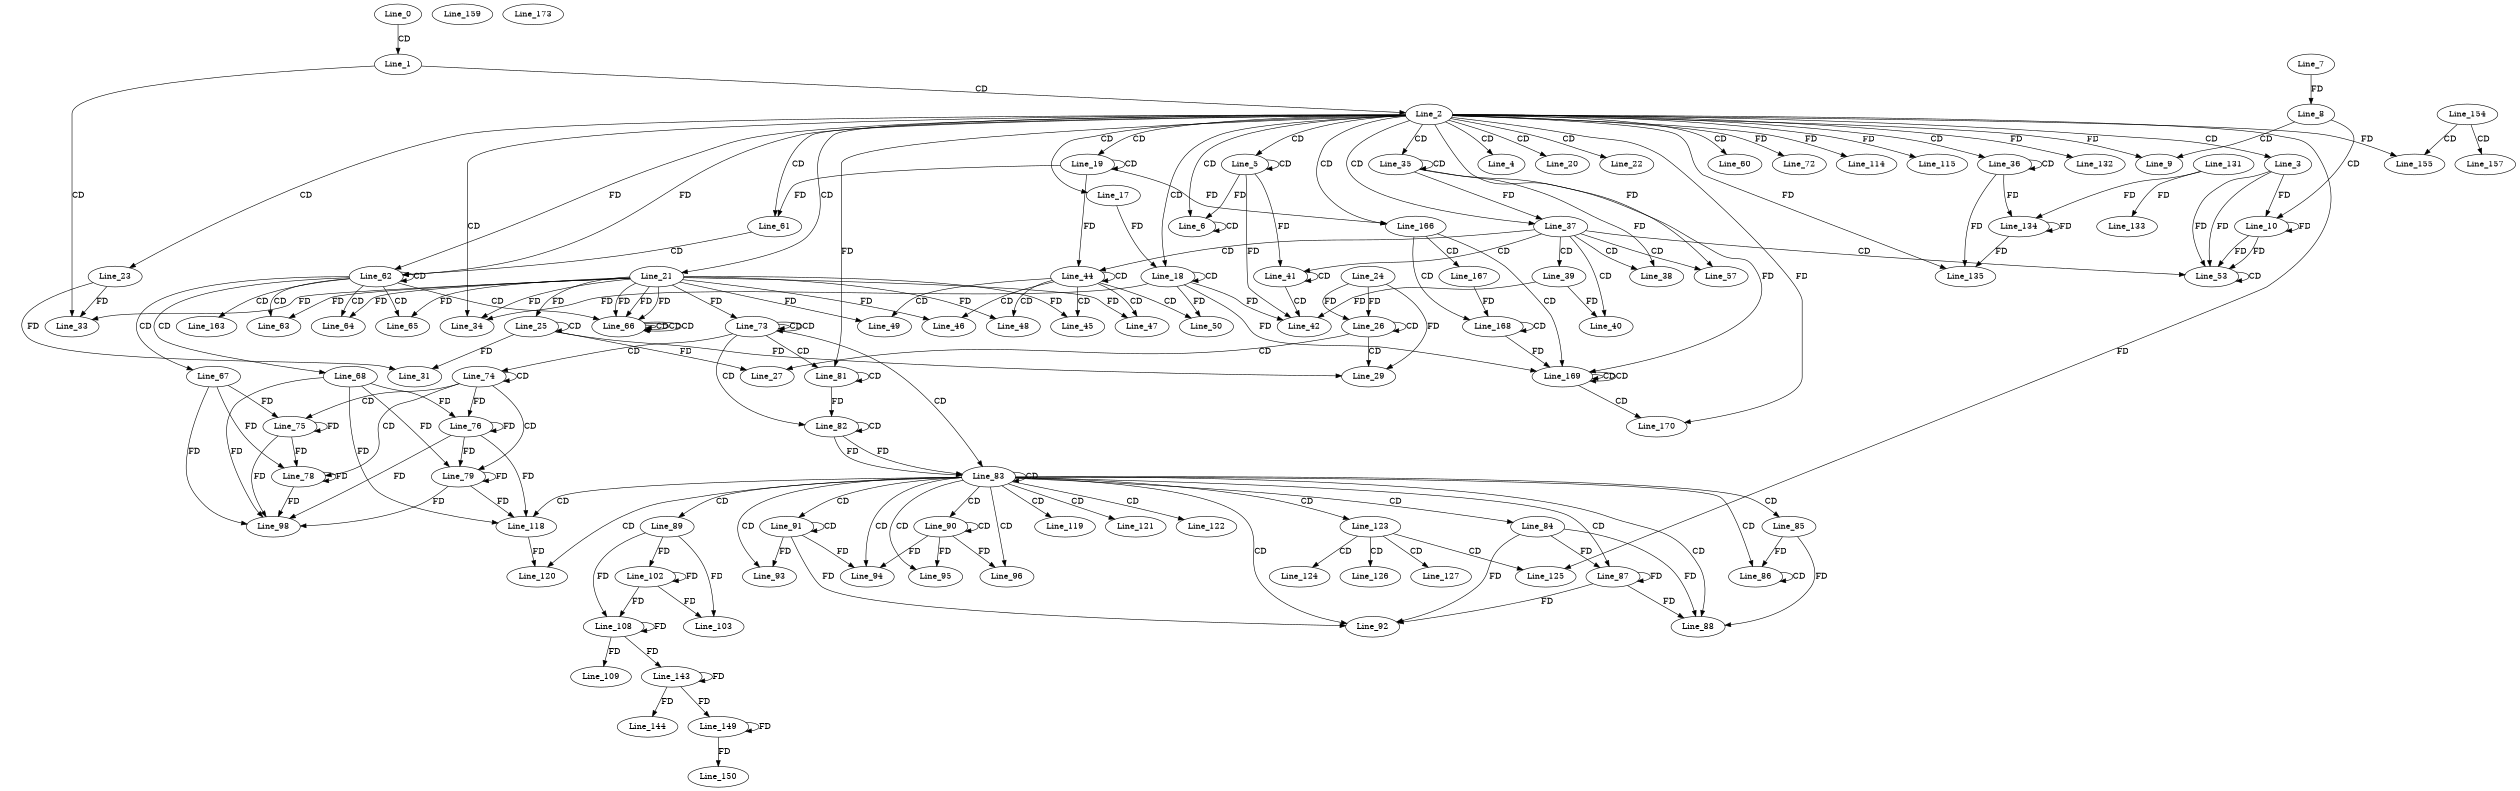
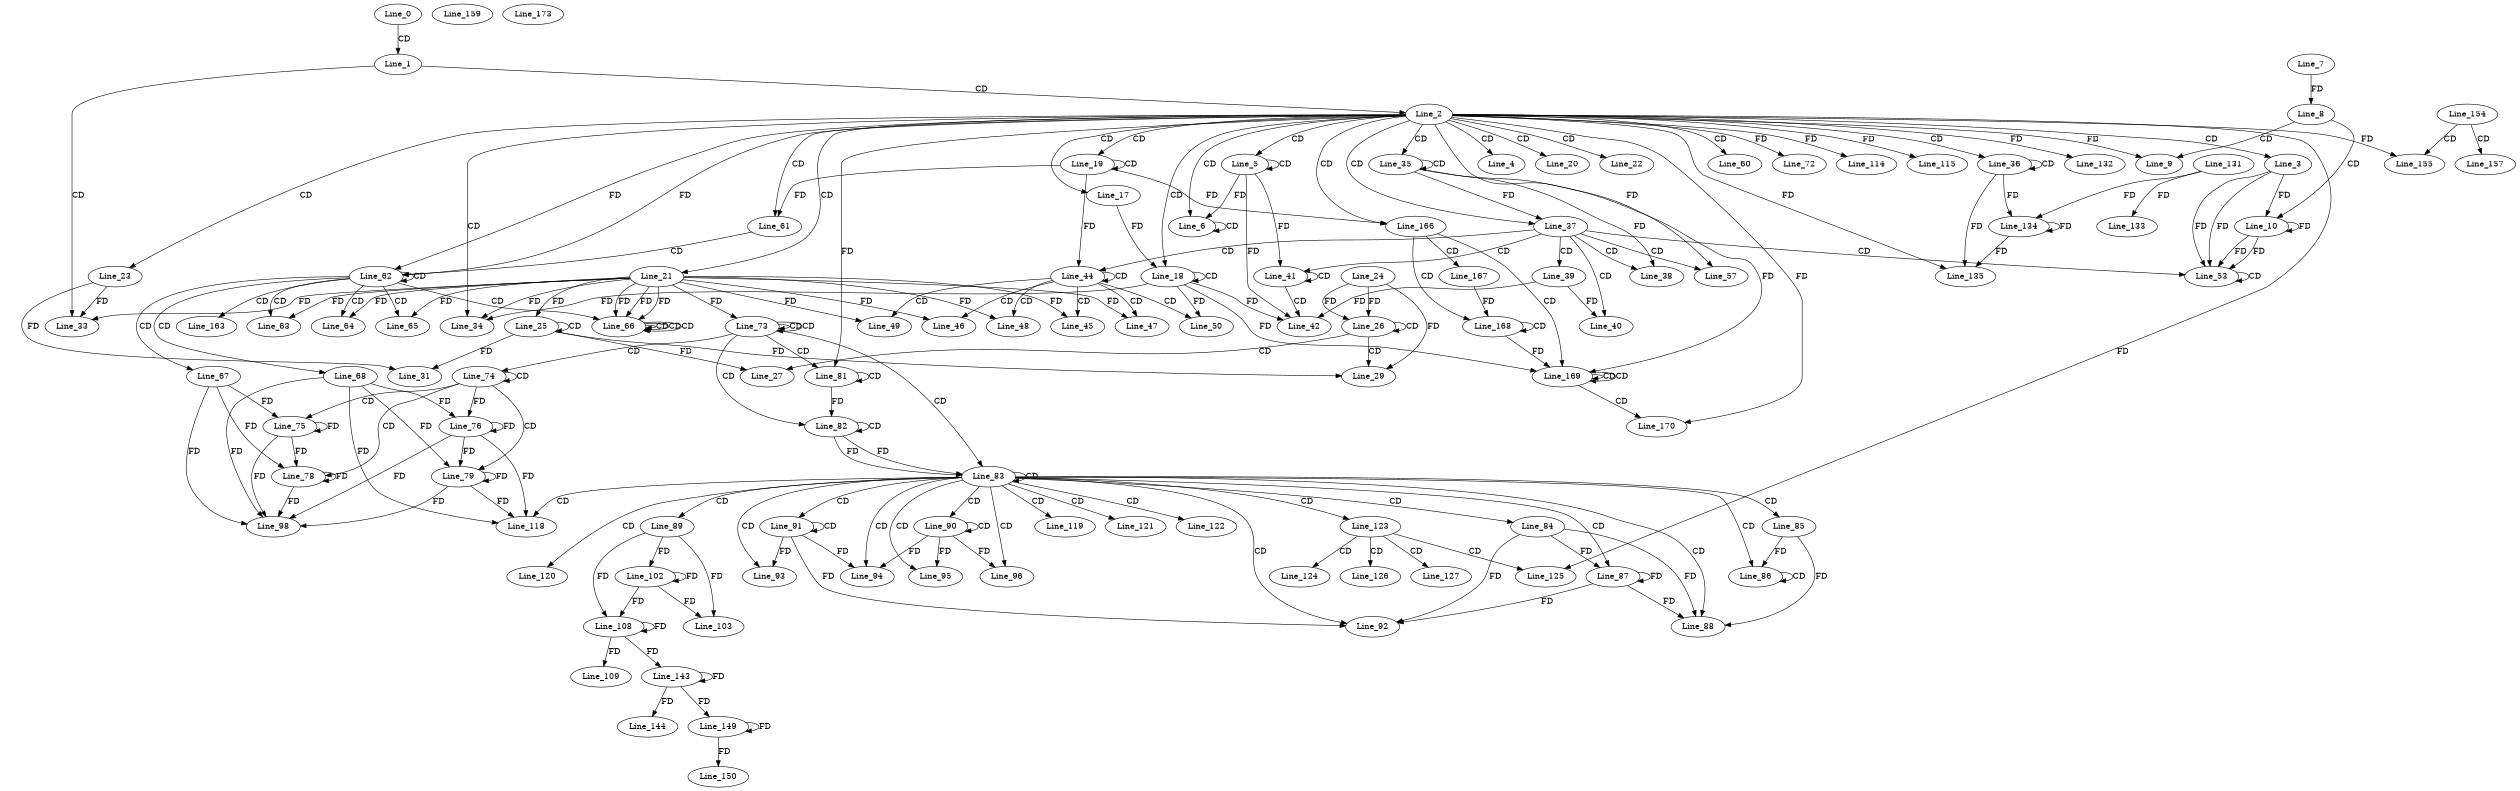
edge "Line_118" -> "Line_120": removed, label "FD"
